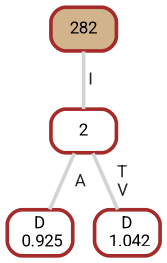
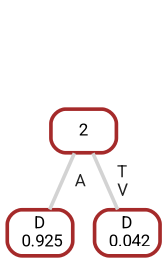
node "282": removed
node "D 1.042": label "D 1.042" -> "D 0.042"
